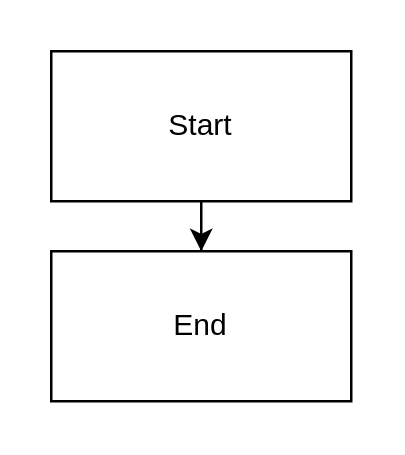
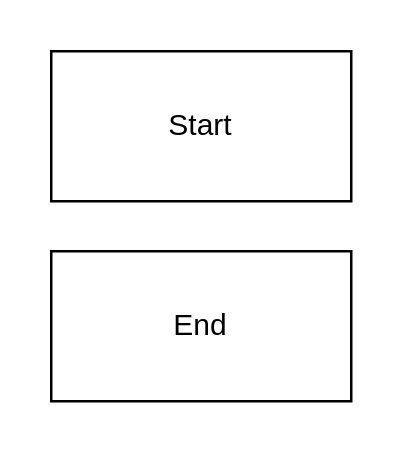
edge "Start" -> "End": removed
